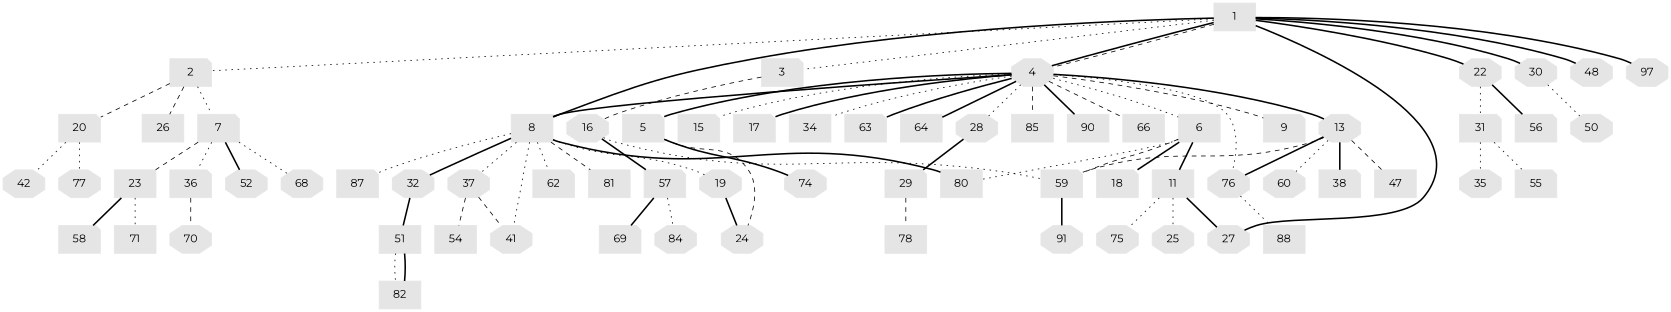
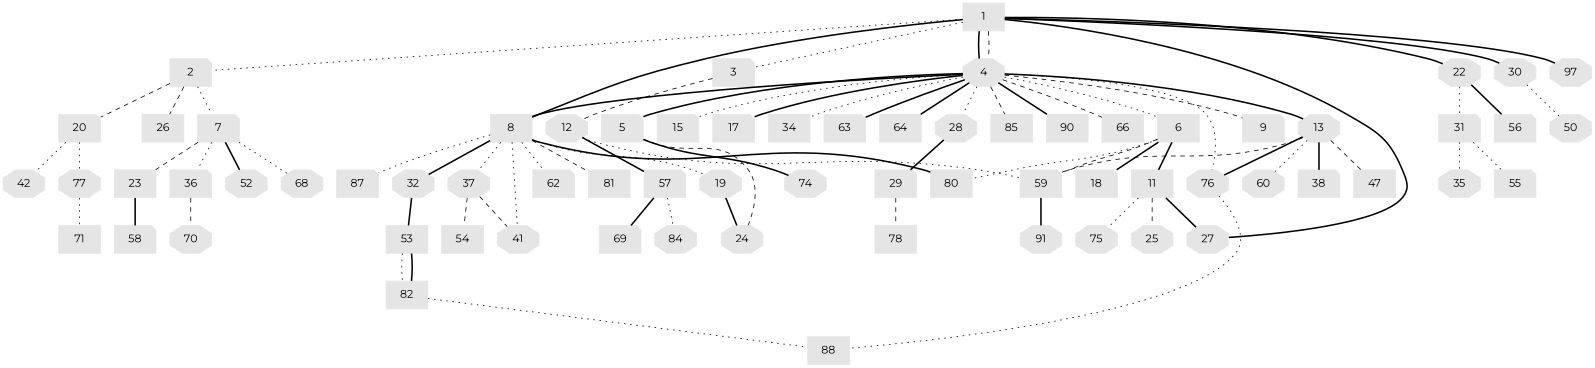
node "48": removed
node "16": label "16" -> "12"
edge "23" -- "71": now "77" -- "71"
edge "11" -- "25": style dotted -> dashed
node "51": label "51" -> "53"
edge "82" -- "88": added
